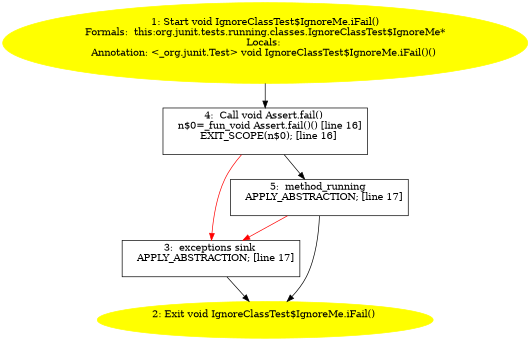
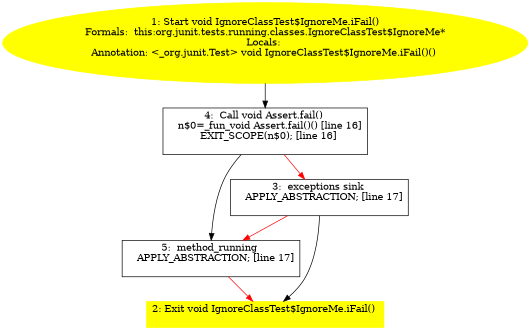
edge "5:  method_running APPLY_ABSTRACTION; [line 17]" -> "3:  exceptions sink APPLY_ABSTRACTION; [line 17]": reversed
edge "5:  method_running APPLY_ABSTRACTION; [line 17]" -> "2: Exit void IgnoreClassTest$IgnoreMe.iFail()": color black -> red
node "2: Exit void IgnoreClassTest$IgnoreMe.iFail()": shape ellipse -> box
